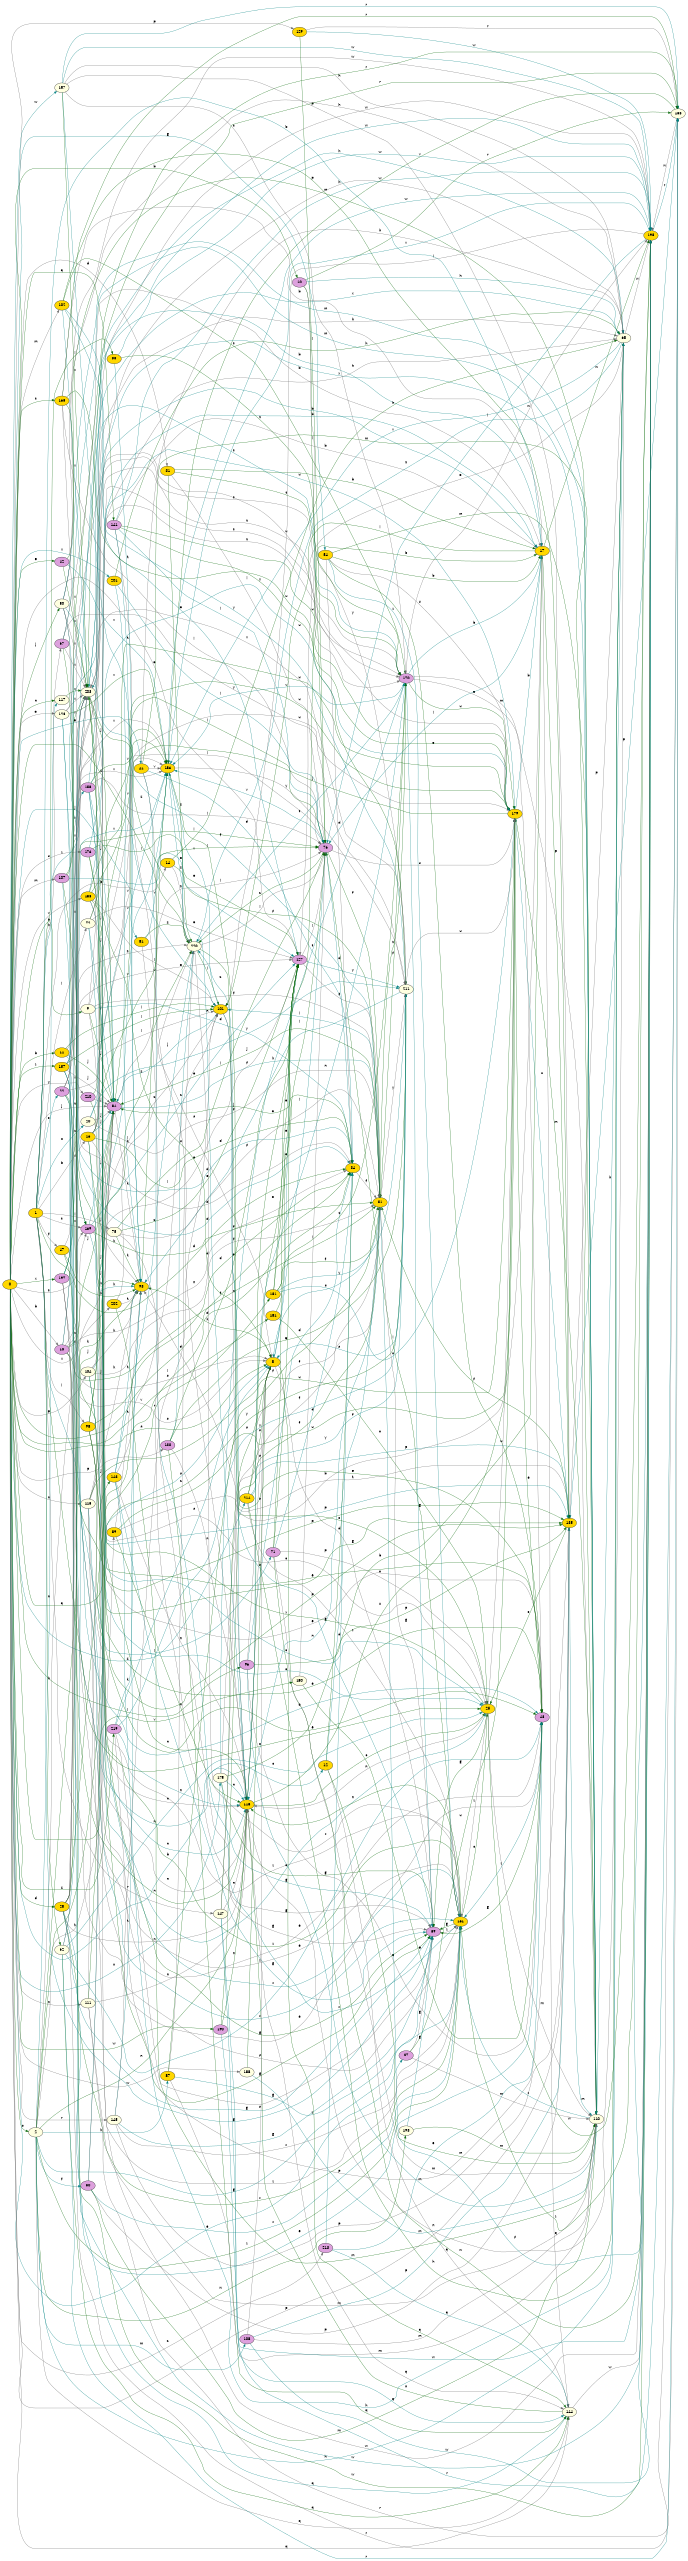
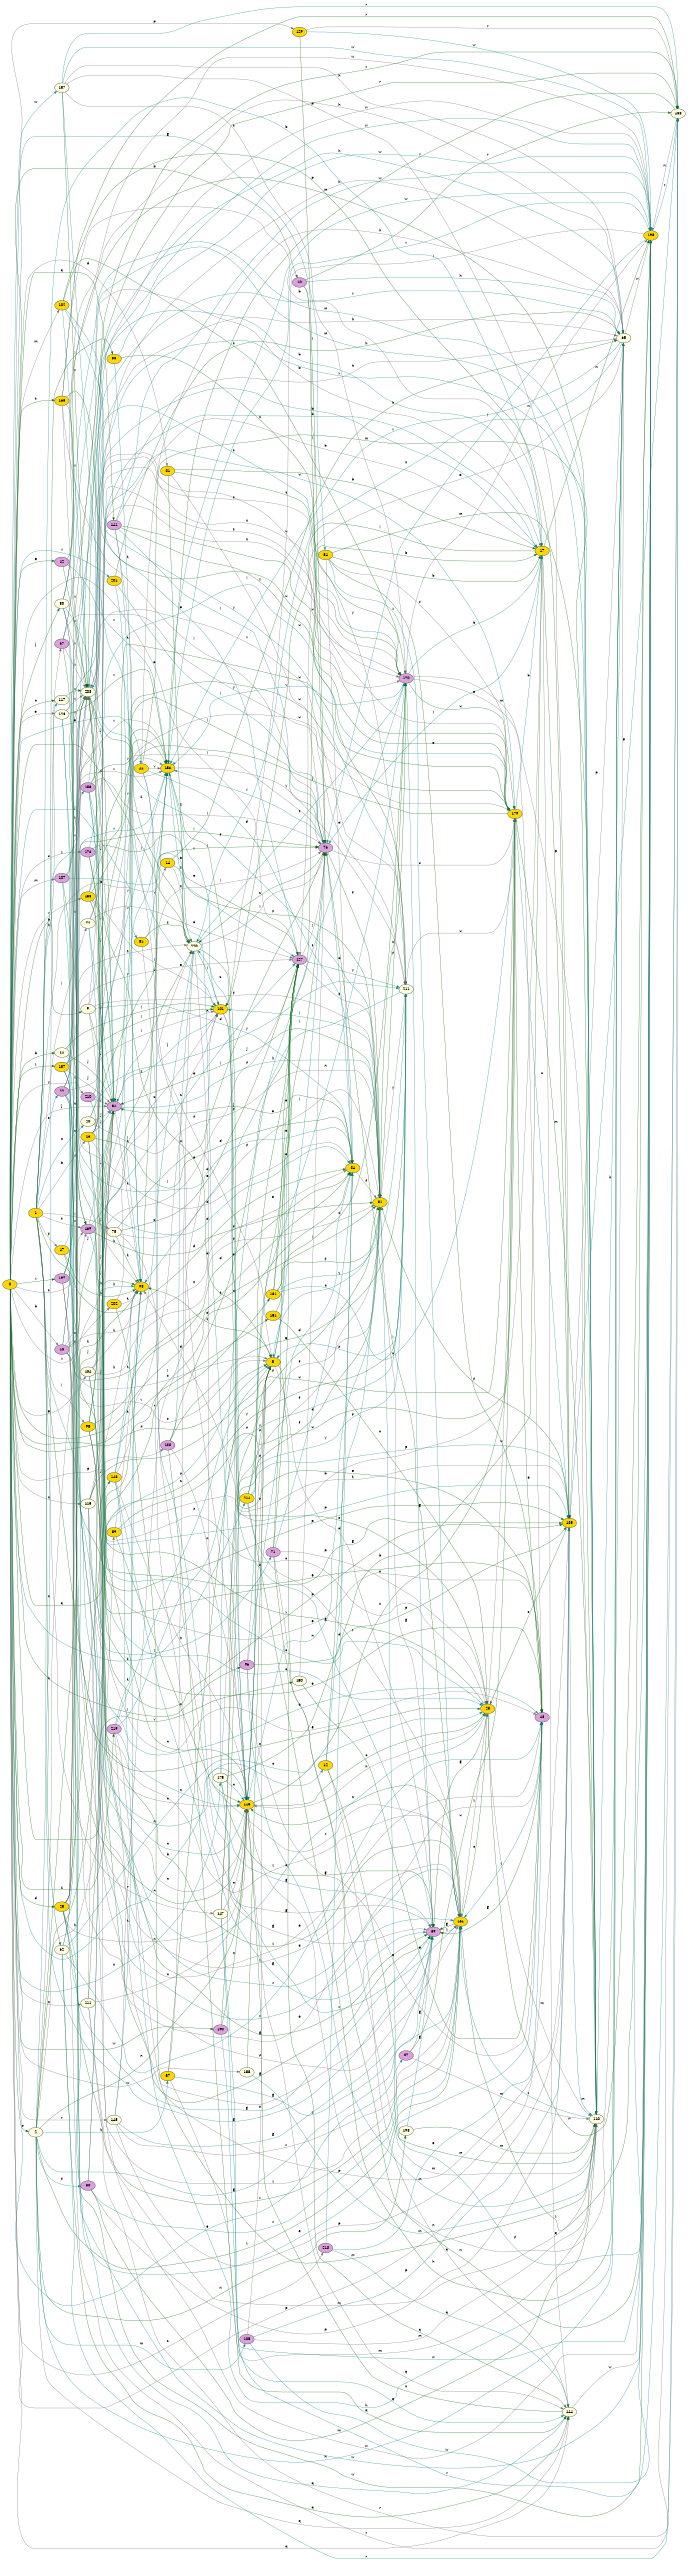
node "11": fillcolor gold -> lightyellow
edge "98" -> "43": color darkgreen -> gray40
